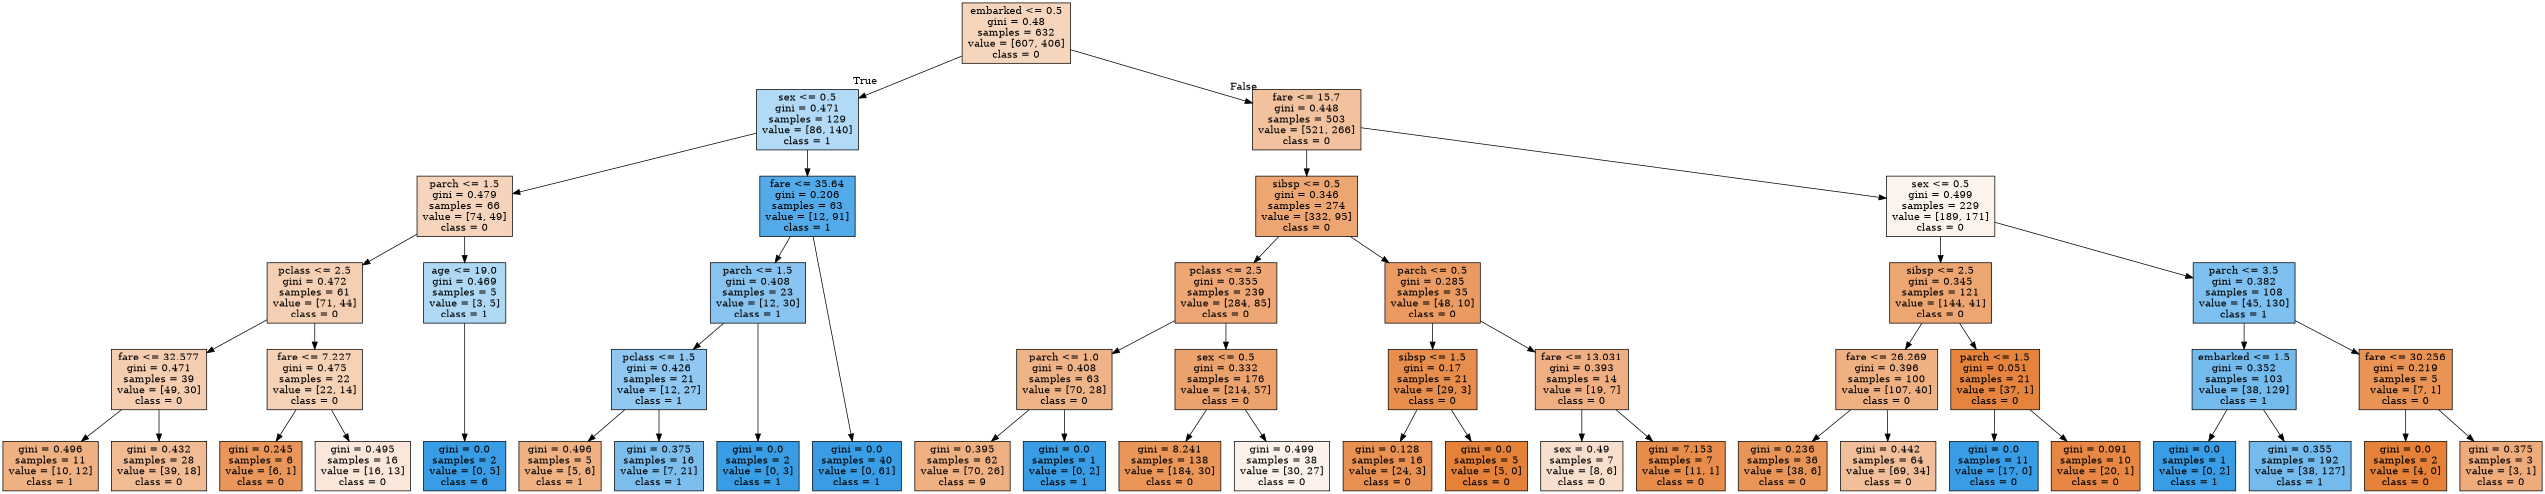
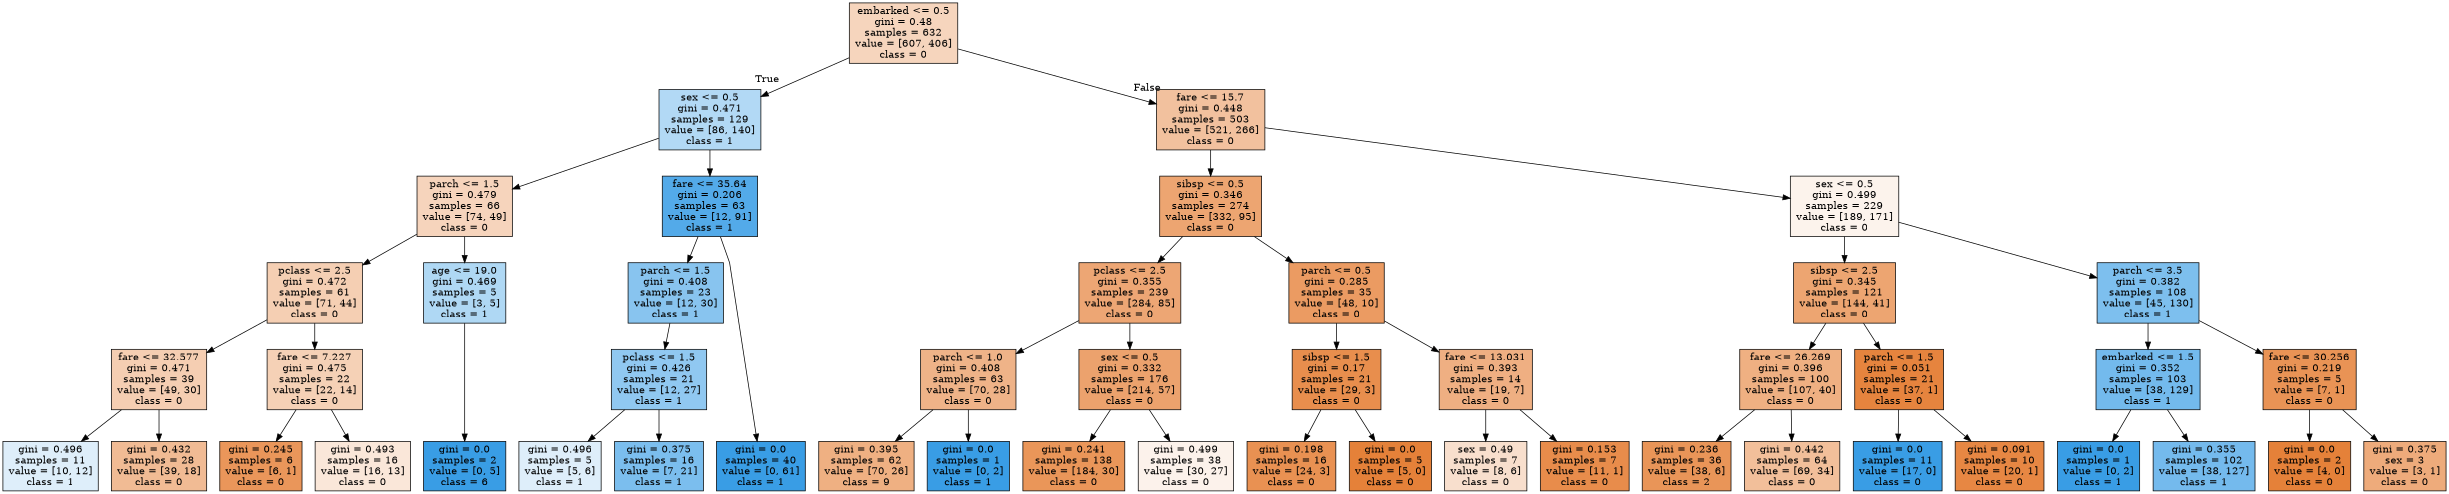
node "gini = 0.496 samples = 11 value = [10, 12] class = 1": fillcolor #e58139a0 -> #399de52a
node "gini = 0.495 samples = 16 value = [16, 13] class = 0": label "gini = 0.495 samples = 16 value = [16, 13] class = 0" -> "gini = 0.493 samples = 16 value = [16, 13] class = 0"
node "gini = 0.496 samples = 5 value = [5, 6] class = 1": fillcolor #e58139a0 -> #399de52a
node "gini = 0.0 samples = 2 value = [0, 3] class = 1": removed
node "gini = 8.241 samples = 138 value = [184, 30] class = 0": label "gini = 8.241 samples = 138 value = [184, 30] class = 0" -> "gini = 0.241 samples = 138 value = [184, 30] class = 0"
node "gini = 0.128 samples = 16 value = [24, 3] class = 0": label "gini = 0.128 samples = 16 value = [24, 3] class = 0" -> "gini = 0.198 samples = 16 value = [24, 3] class = 0"
node "gini = 7.153 samples = 7 value = [11, 1] class = 0": label "gini = 7.153 samples = 7 value = [11, 1] class = 0" -> "gini = 0.153 samples = 7 value = [11, 1] class = 0"
node "gini = 0.236 samples = 36 value = [38, 6] class = 0": label "gini = 0.236 samples = 36 value = [38, 6] class = 0" -> "gini = 0.236 samples = 36 value = [38, 6] class = 2"
node "gini = 0.355 samples = 192 value = [38, 127] class = 1": label "gini = 0.355 samples = 192 value = [38, 127] class = 1" -> "gini = 0.355 samples = 102 value = [38, 127] class = 1"
node "gini = 0.375 samples = 3 value = [3, 1] class = 0": label "gini = 0.375 samples = 3 value = [3, 1] class = 0" -> "gini = 0.375 sex = 3 value = [3, 1] class = 0"
